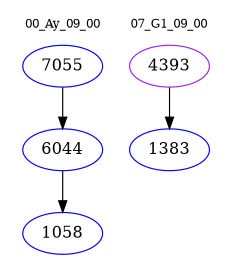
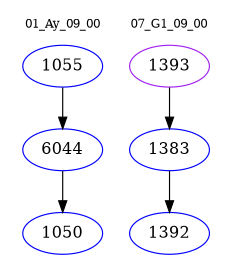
cluster "00_Ay_09_00": label "00_Ay_09_00" -> "01_Ay_09_00"
node "7055": label "7055" -> "1055"
node "4393": label "4393" -> "1393"
node "1058": label "1058" -> "1050"
node "1392": added
